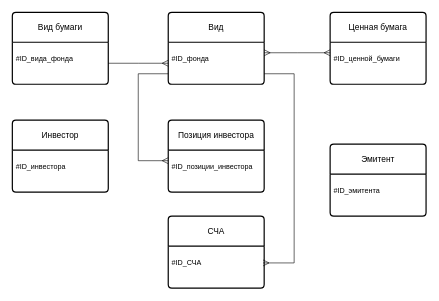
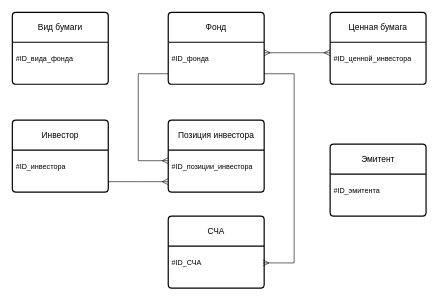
node "Вид": label "Вид" -> "Фонд"
node "#ID_ценной_бумаги": label "#ID_ценной_бумаги" -> "#ID_ценной_инвестора"
edge "#ID_вида_фонда" -> "#ID_фонда": removed
edge "#ID_инвестора" -> "#ID_позиции_инвестора": added
